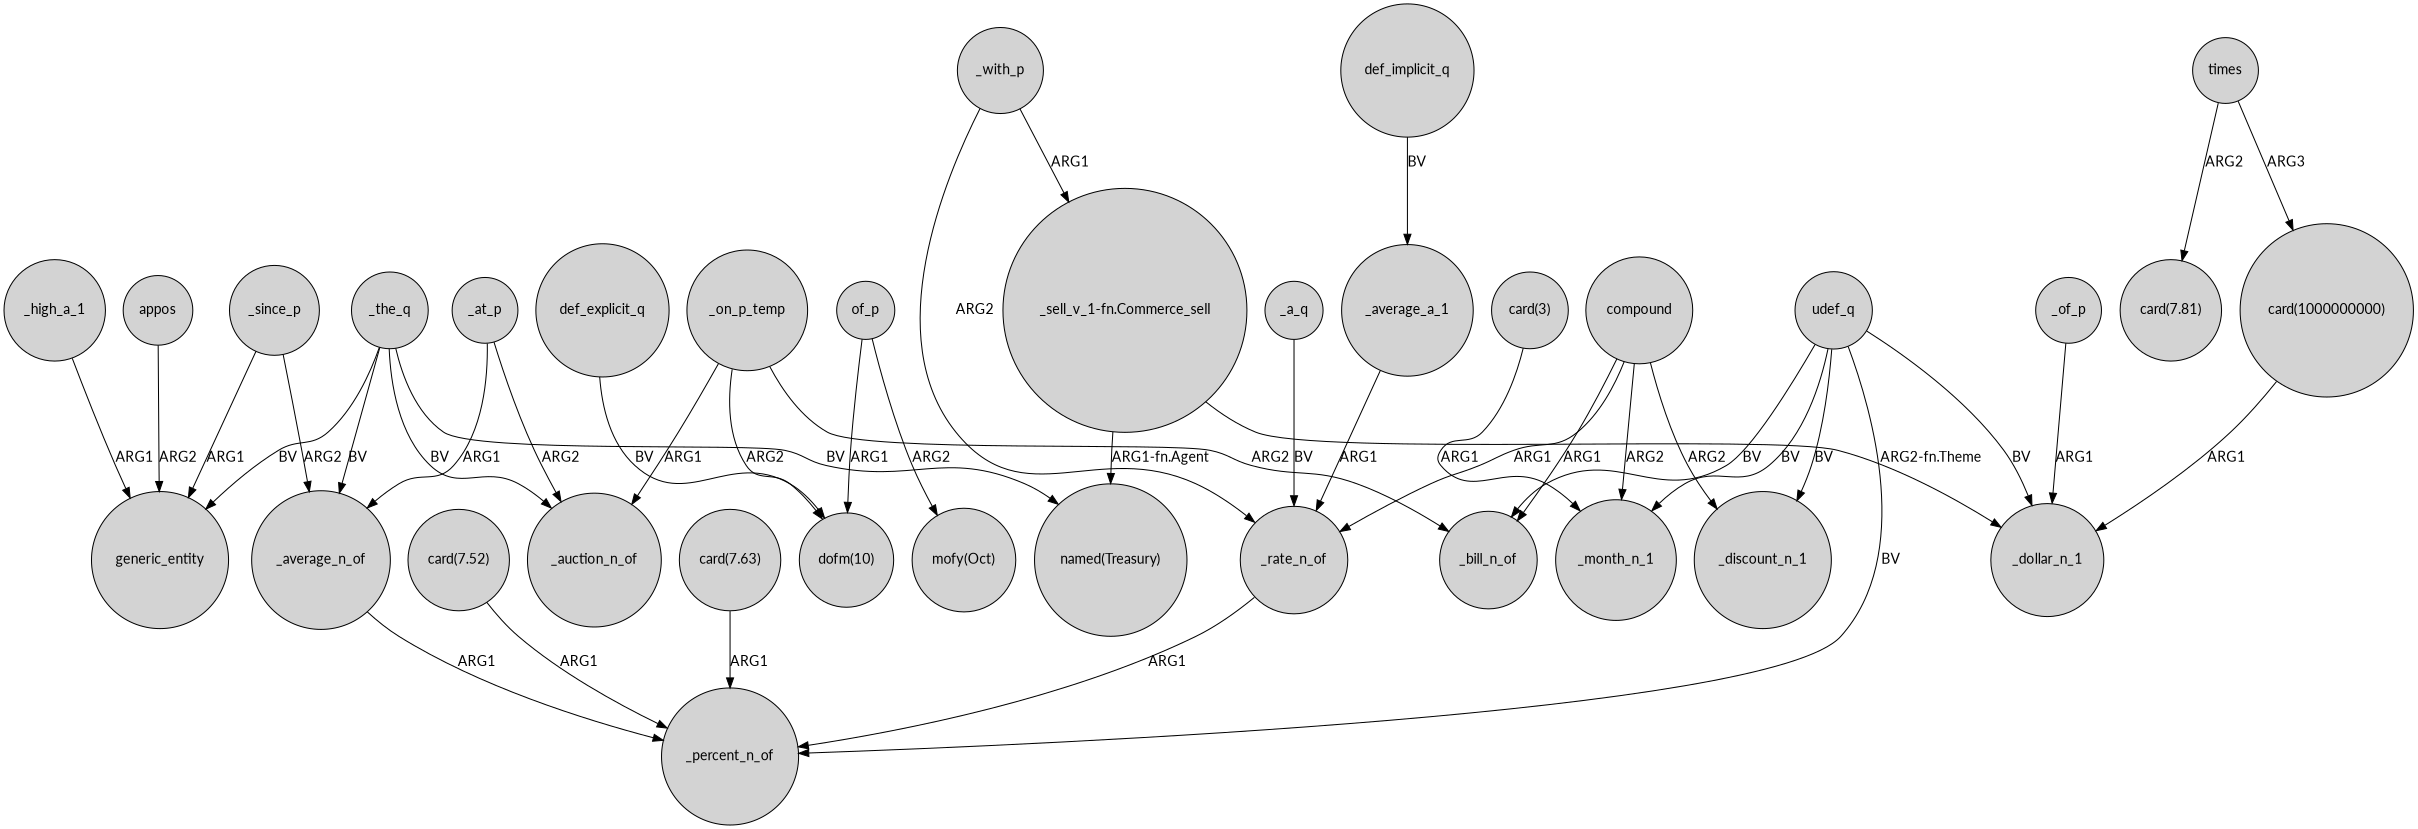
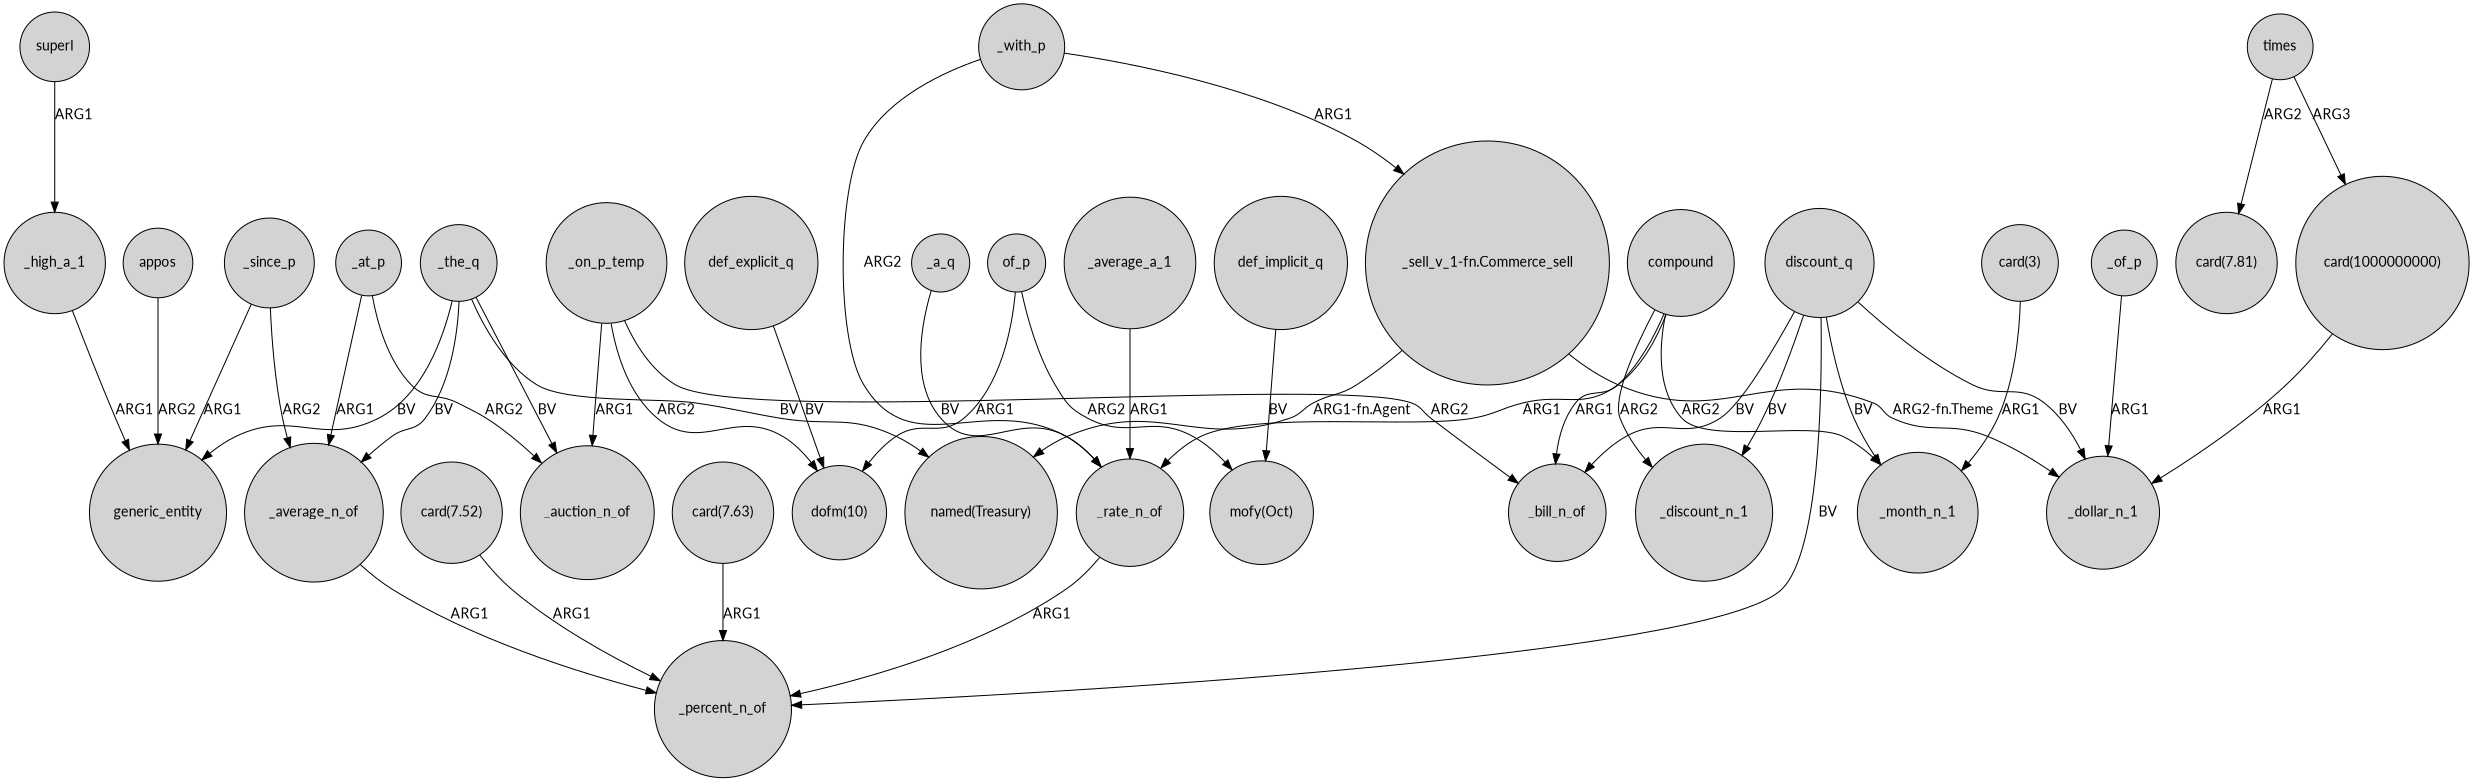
node "superl": added
edge "def_implicit_q" -> "_average_a_1": now "def_implicit_q" -> "mofy(Oct)"
node "udef_q": label "udef_q" -> "discount_q"
